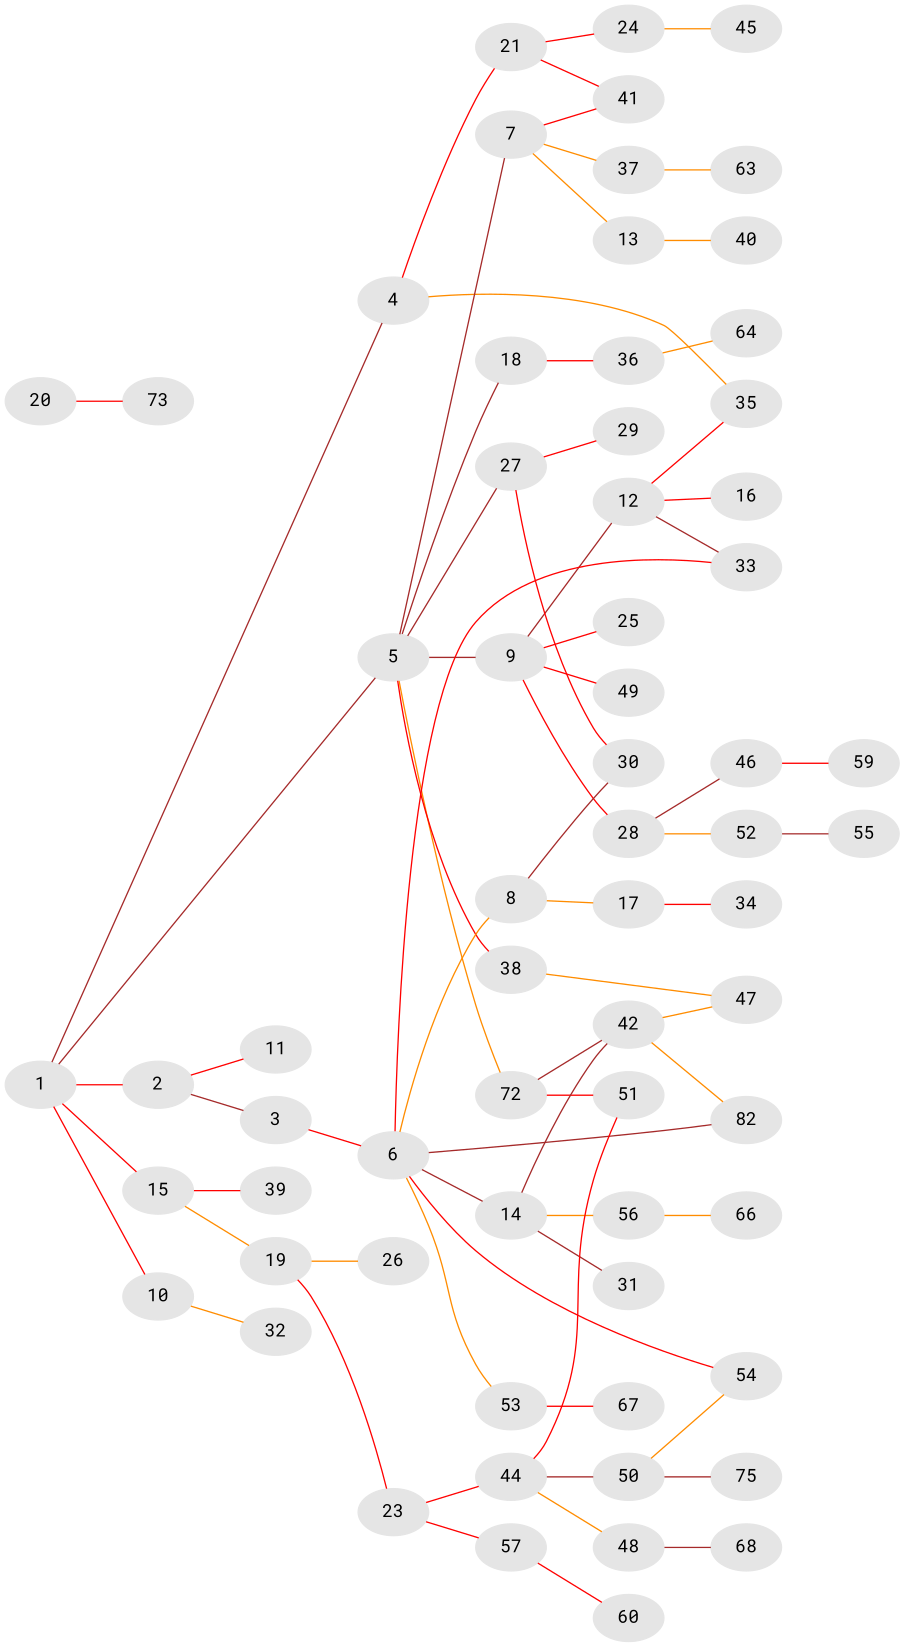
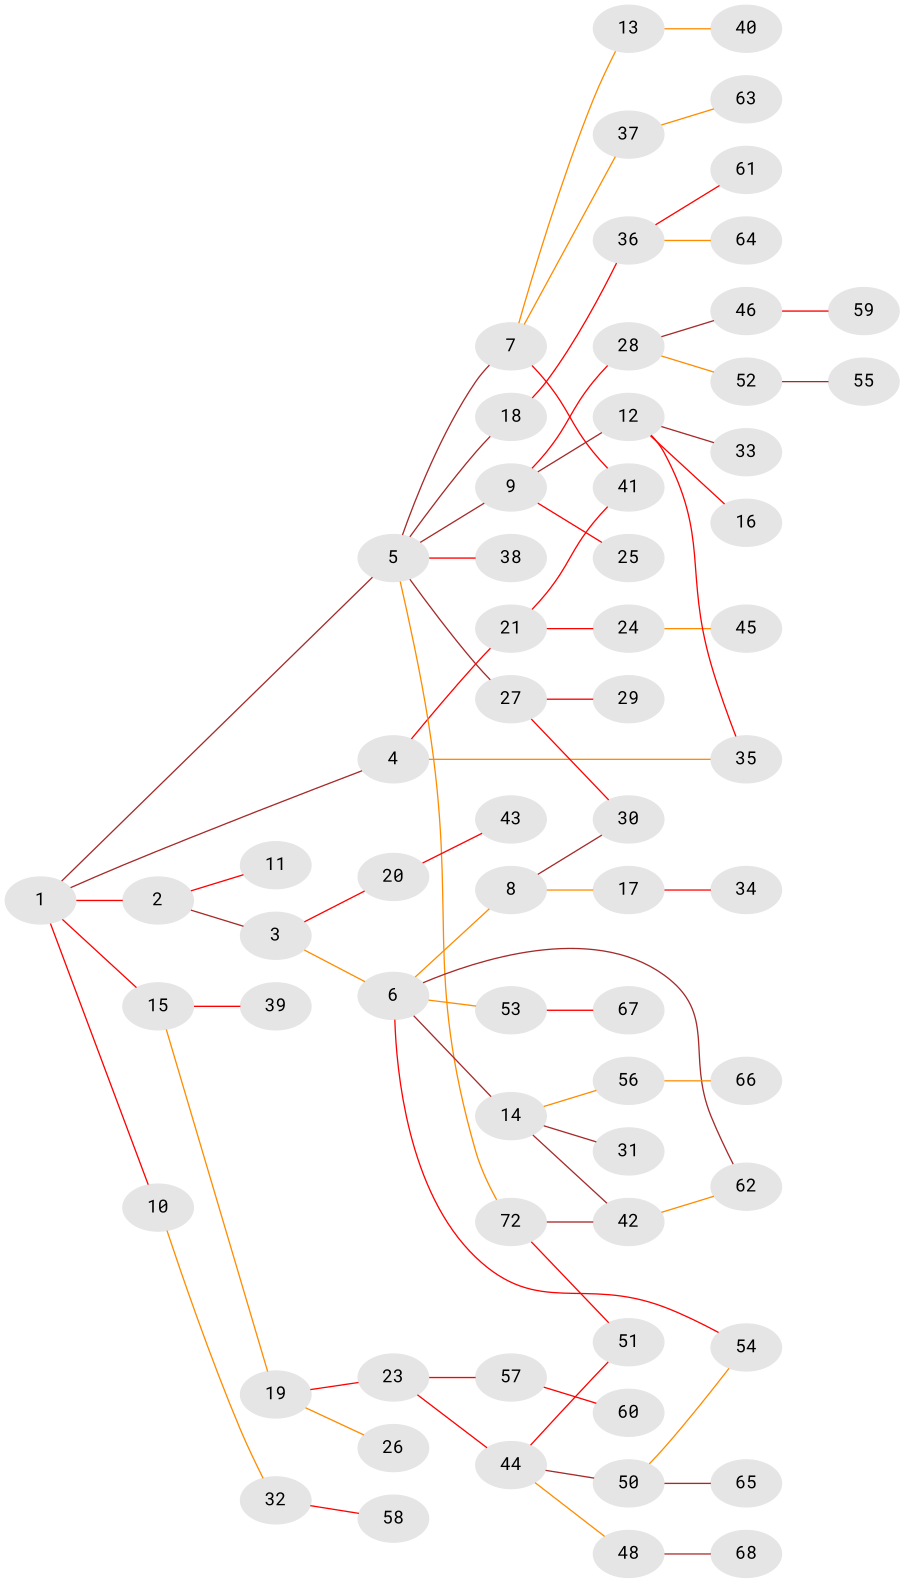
node "61": added
node "73": label "73" -> "43"
node "49": removed
edge "33" -- "6": removed
edge "20" -- "3": added
node "47": removed
node "82": label "82" -> "62"
edge "3" -- "6": color red -> darkorange
node "75": label "75" -> "65"
node "58": added
